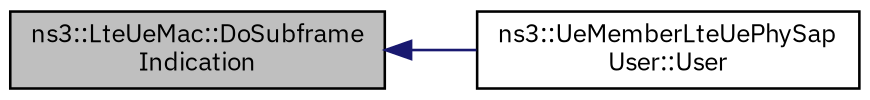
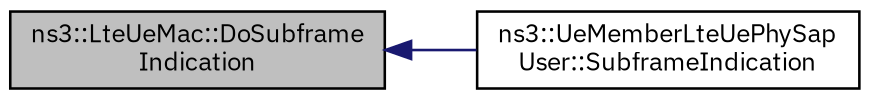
node "ns3::UeMemberLteUePhySap User::User": label "ns3::UeMemberLteUePhySap User::User" -> "ns3::UeMemberLteUePhySap User::SubframeIndication"
